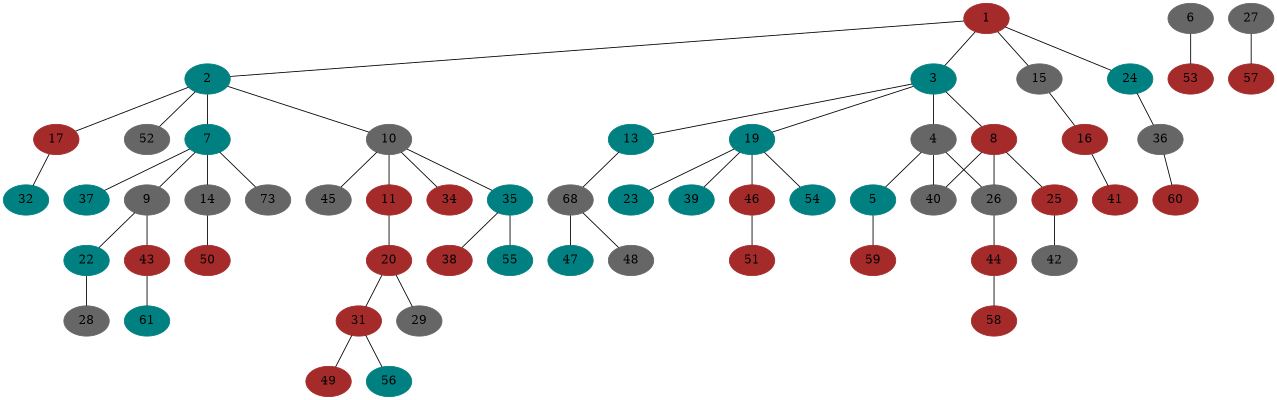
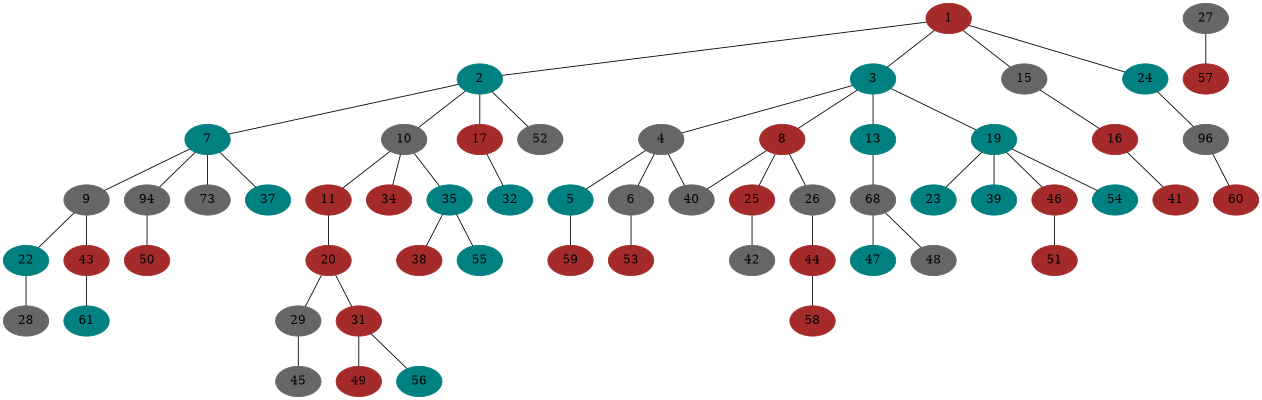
node "36": label "36" -> "96"
edge "4" -- "26": now "4" -- "6"
edge "10" -- "45": now "29" -- "45"
node "14": label "14" -> "94"
